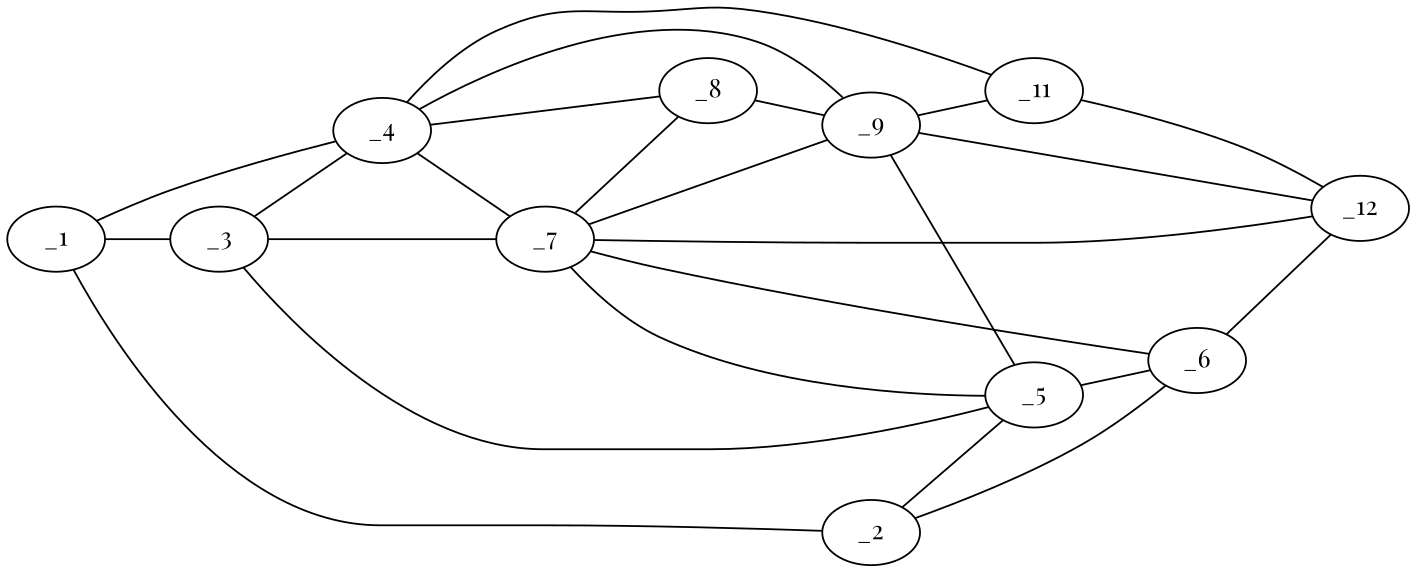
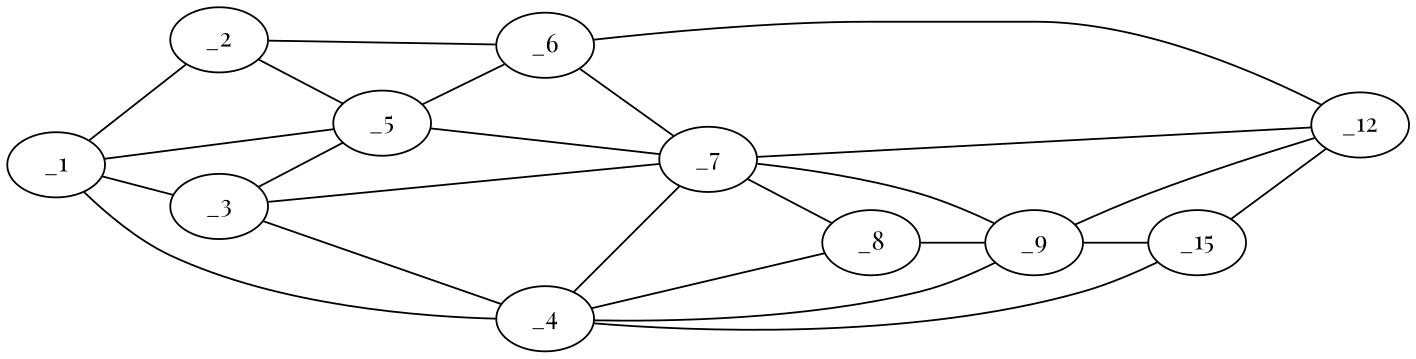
node "_11": label "_11" -> "_15"
edge "_9" -- "_5": now "_1" -- "_5"
